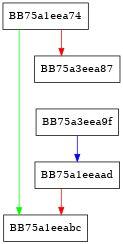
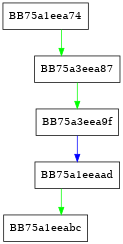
edge "BB75a1eea74" -> "BB75a3eea87": color red -> green
edge "BB75a3eea87" -> "BB75a3eea9f": added
edge "BB75a1eea74" -> "BB75a1eeabc": removed
edge "BB75a1eeaad" -> "BB75a1eeabc": color red -> green
